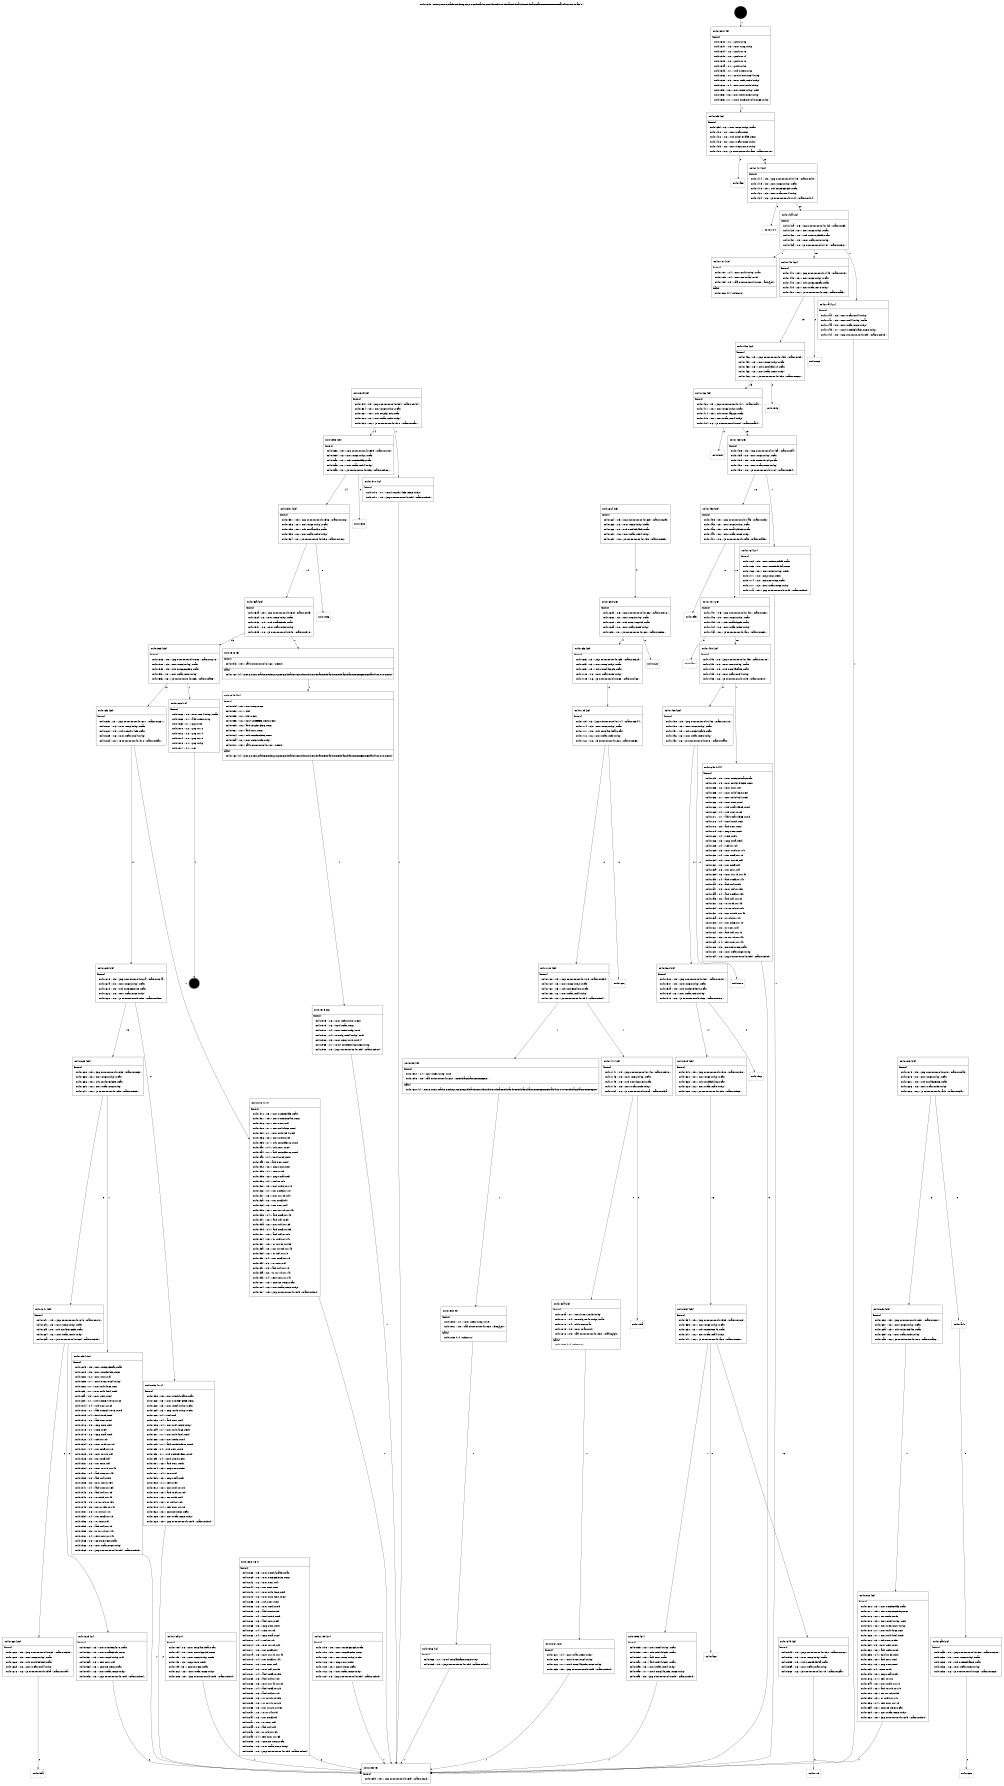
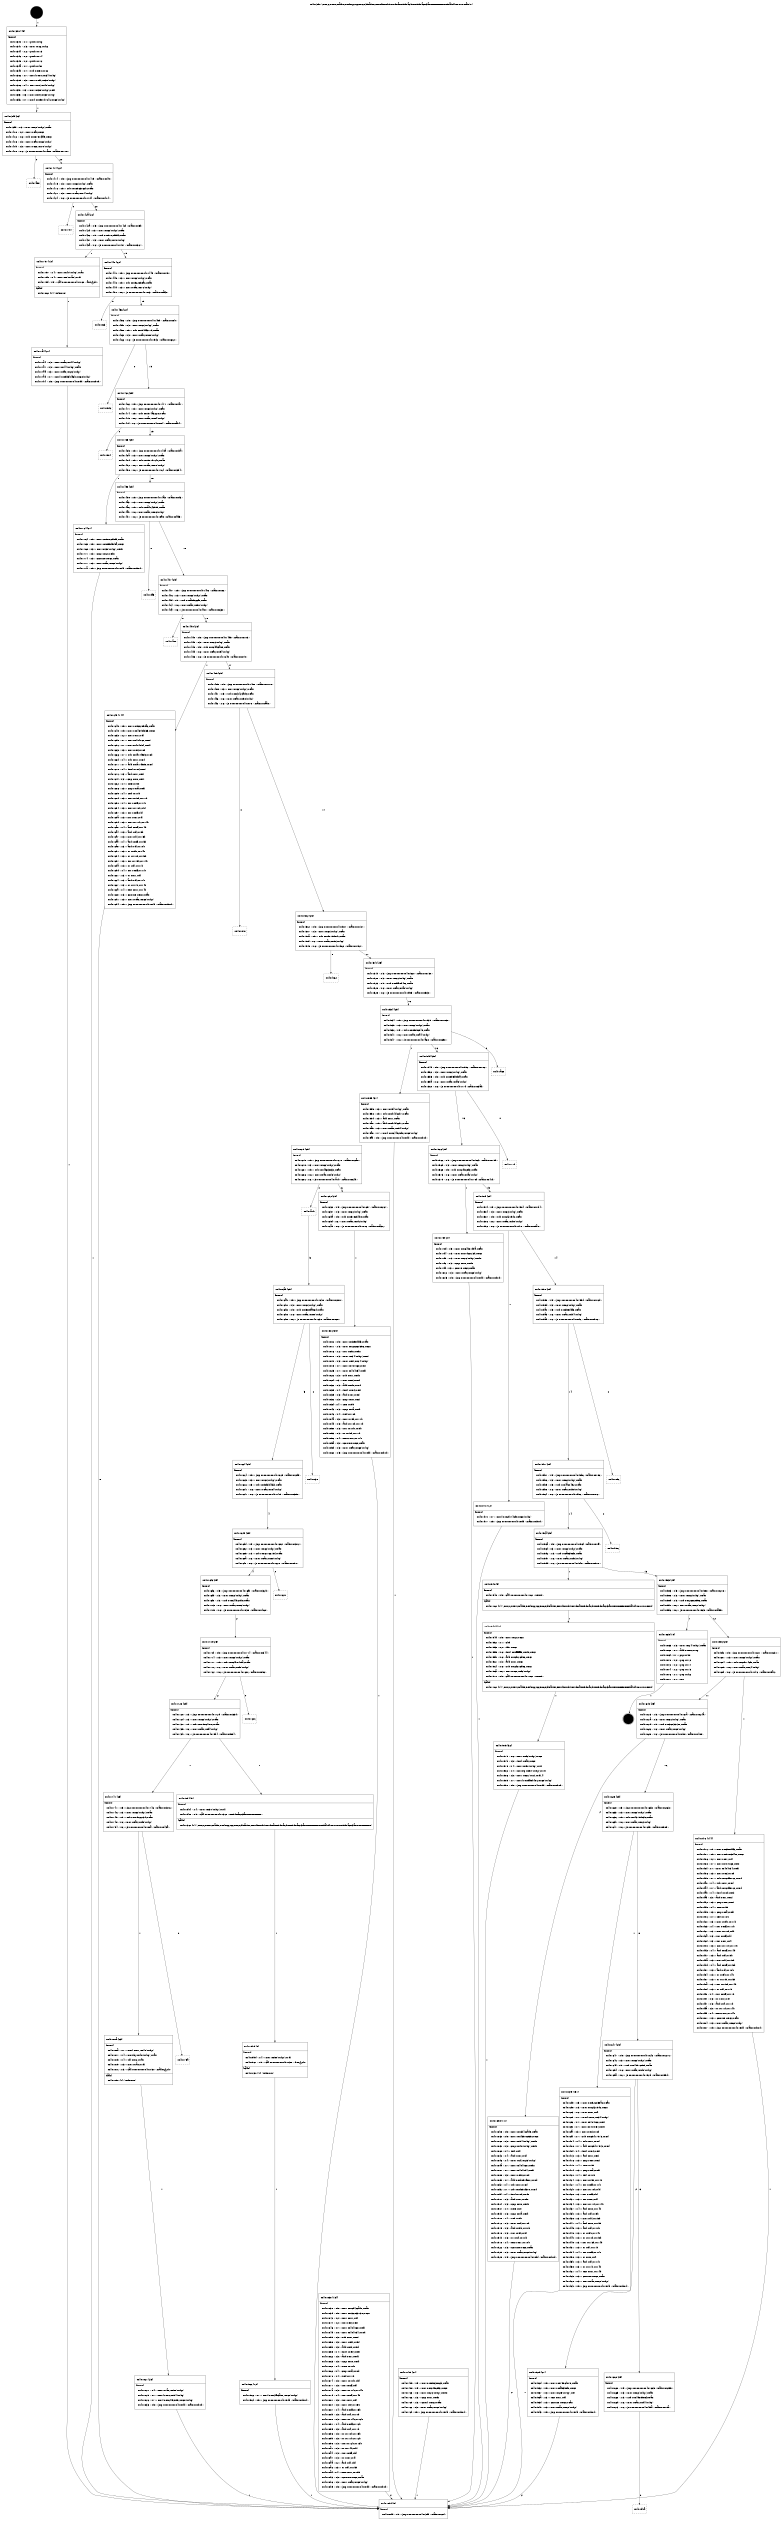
edge "0x40142a [22]" -> "0x4017a4 [21]": now "0x401797 [13]" -> "0x4017a4 [21]"
node "0x401566 [25]": added
edge "0x4016ab [25]" -> "0x4016c4 [25]": added, label "5"
